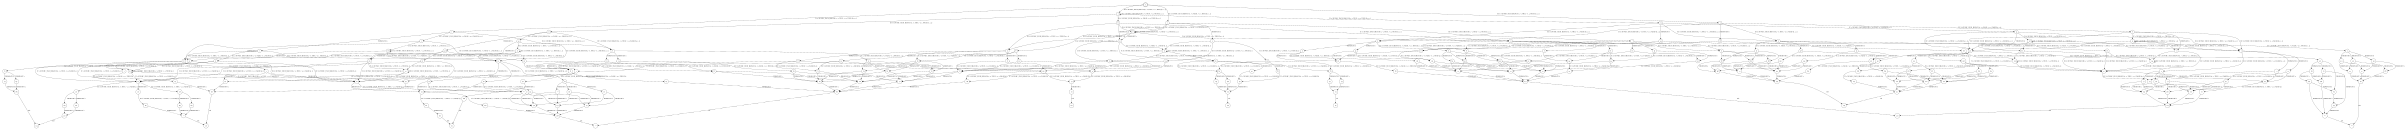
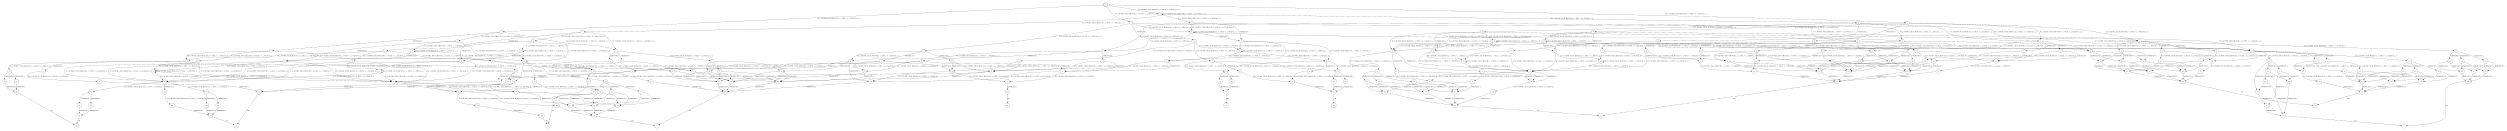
edge "28" -> "65": now "28" -> "138"
